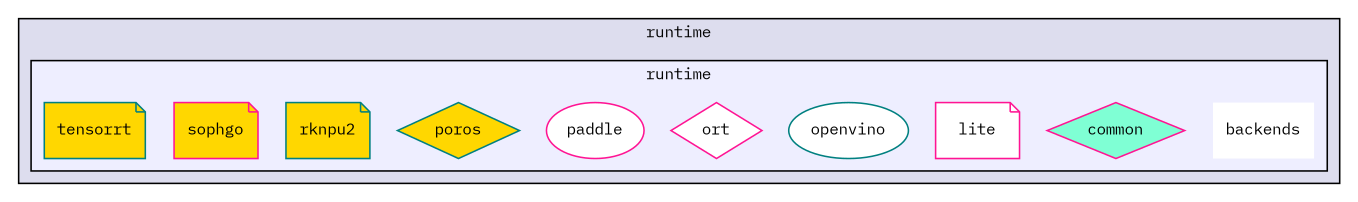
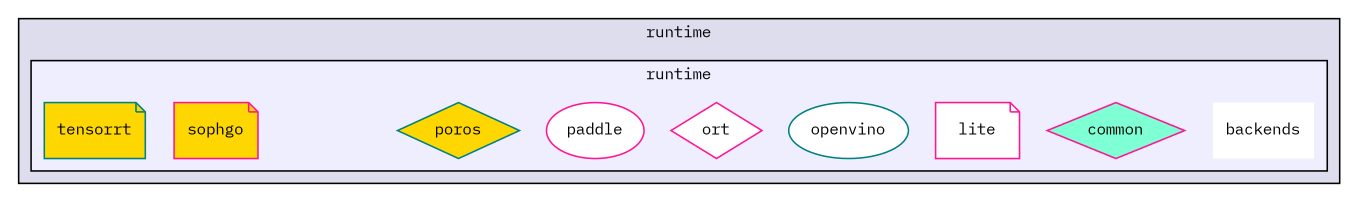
node "rknpu2": removed
